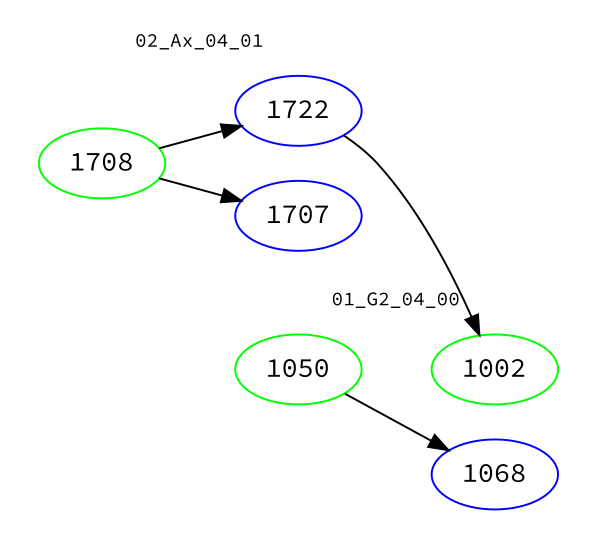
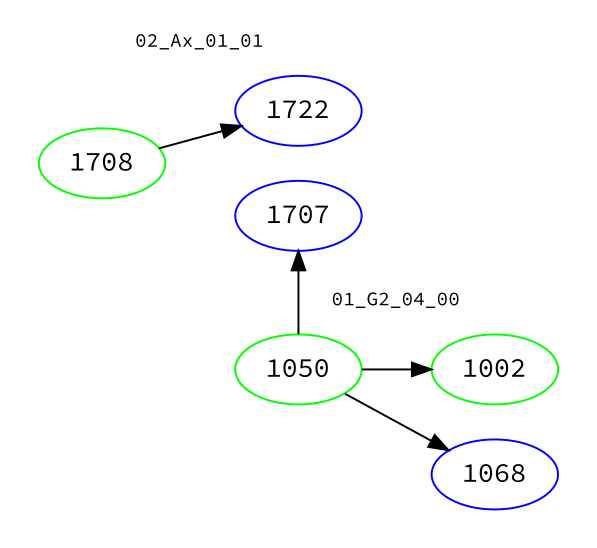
cluster "02_Ax_04_01": label "02_Ax_04_01" -> "02_Ax_01_01"
edge "1708" -> "1707": now "1050" -> "1707"
edge "1722" -> "1002": now "1050" -> "1002"
